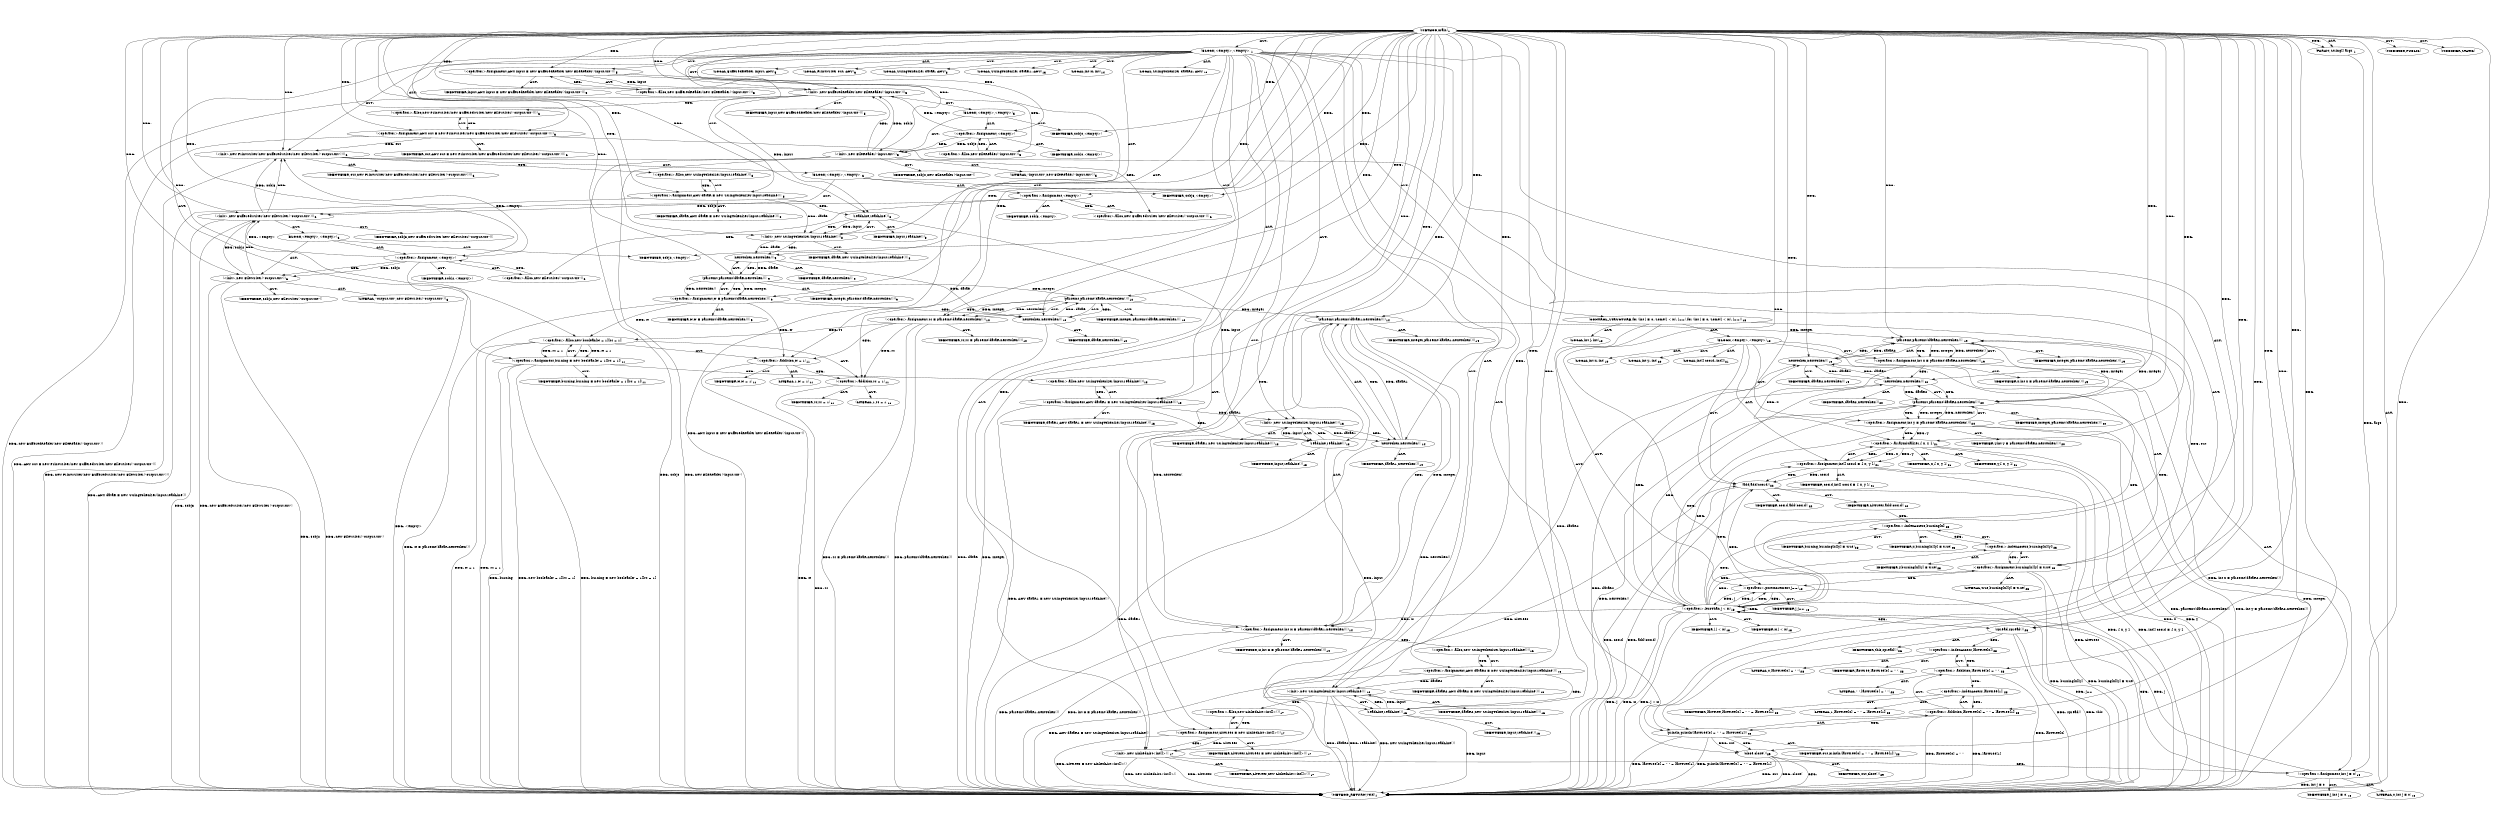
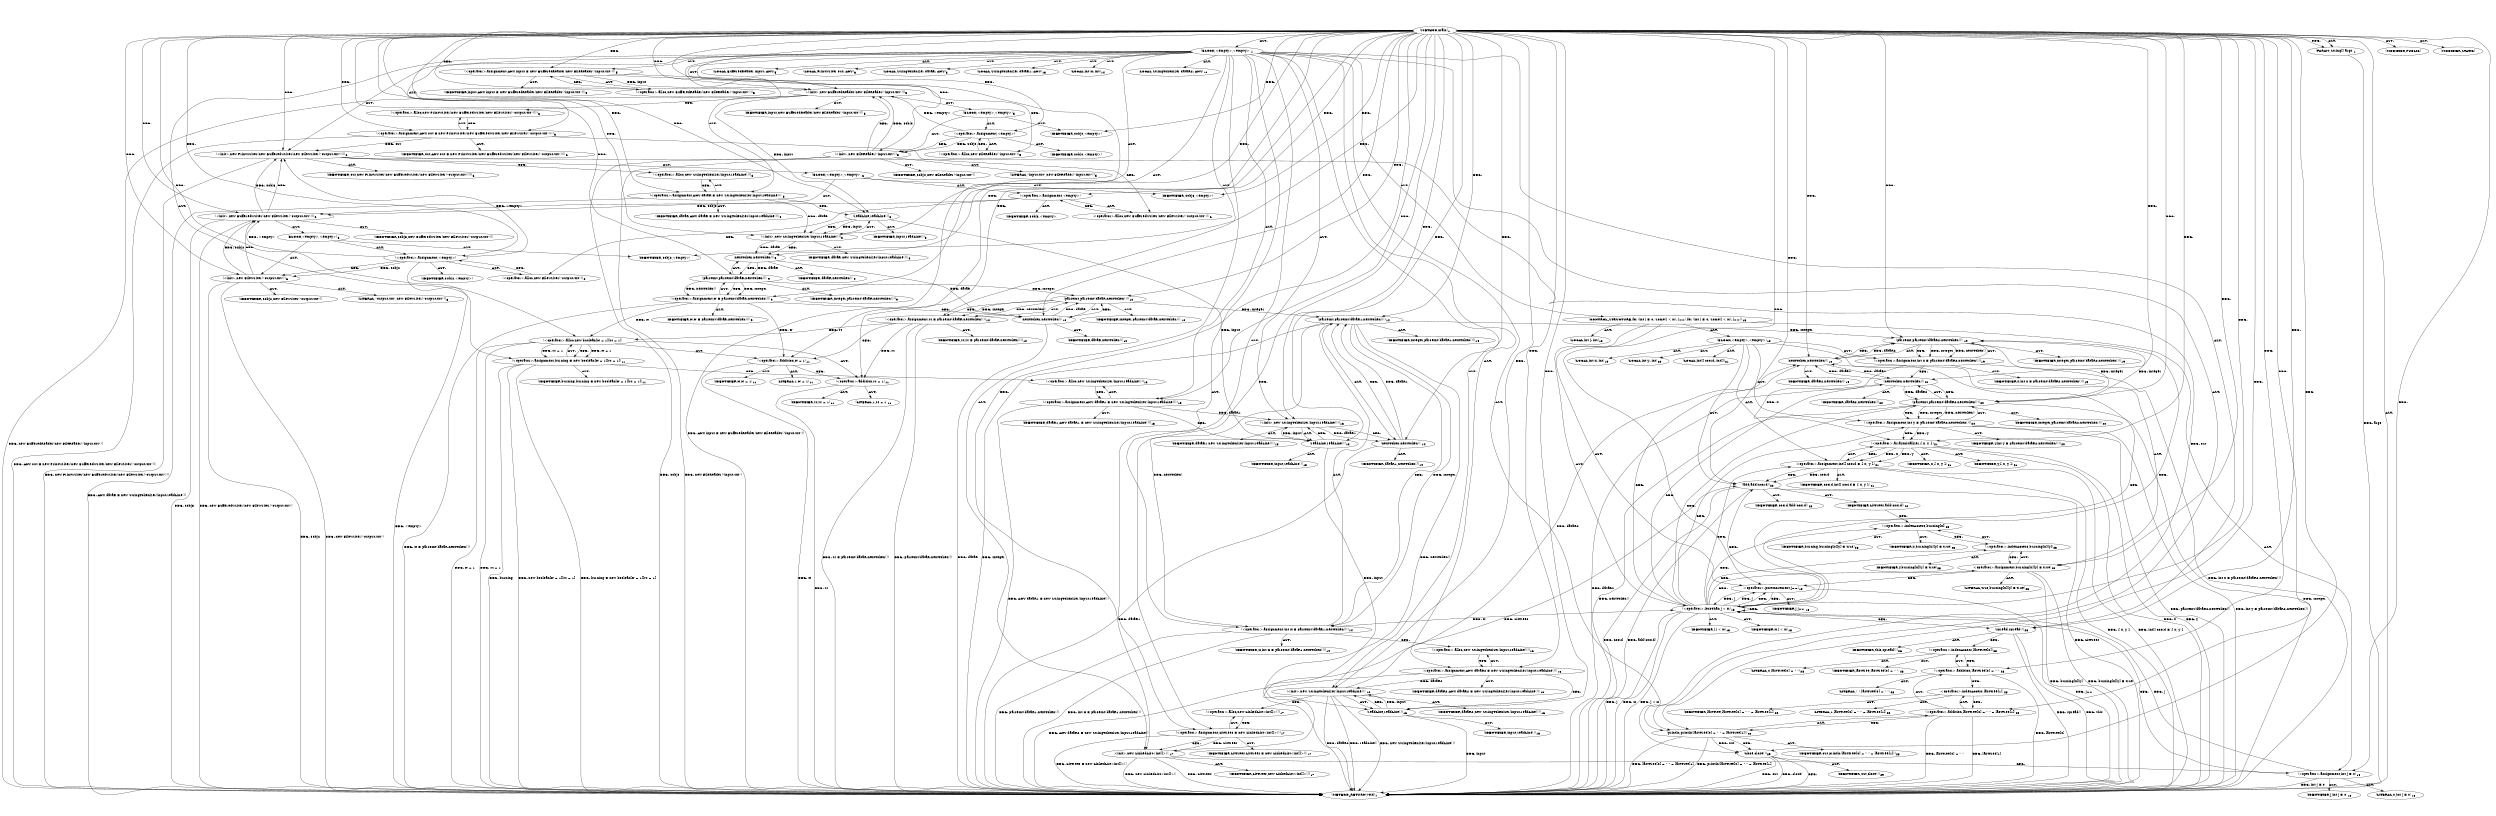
edge "(<operator>.lessThan,j < K)" -> "(<operator>.assignment,int K = parseInt(dataR1.nextToken()))": reversed
